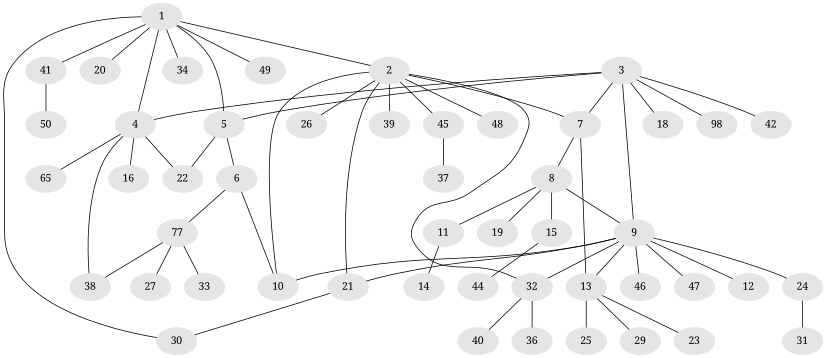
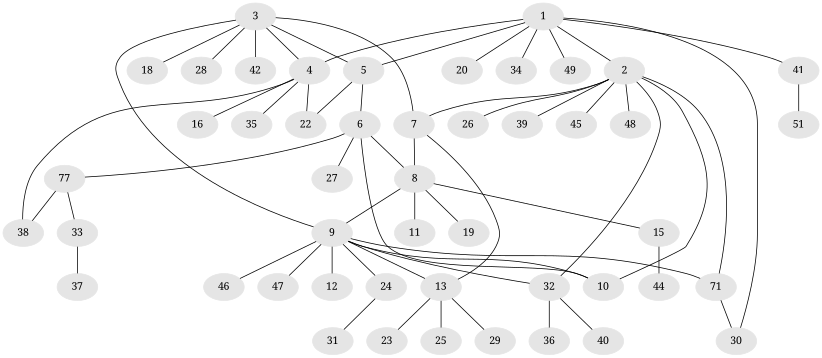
node "50": label "50" -> "51"
node "98": label "98" -> "28"
edge "6" -- "8": added
edge "45" -- "37": now "33" -- "37"
node "65": label "65" -> "35"
edge "77" -- "27": now "6" -- "27"
node "21": label "21" -> "71"
node "14": removed
